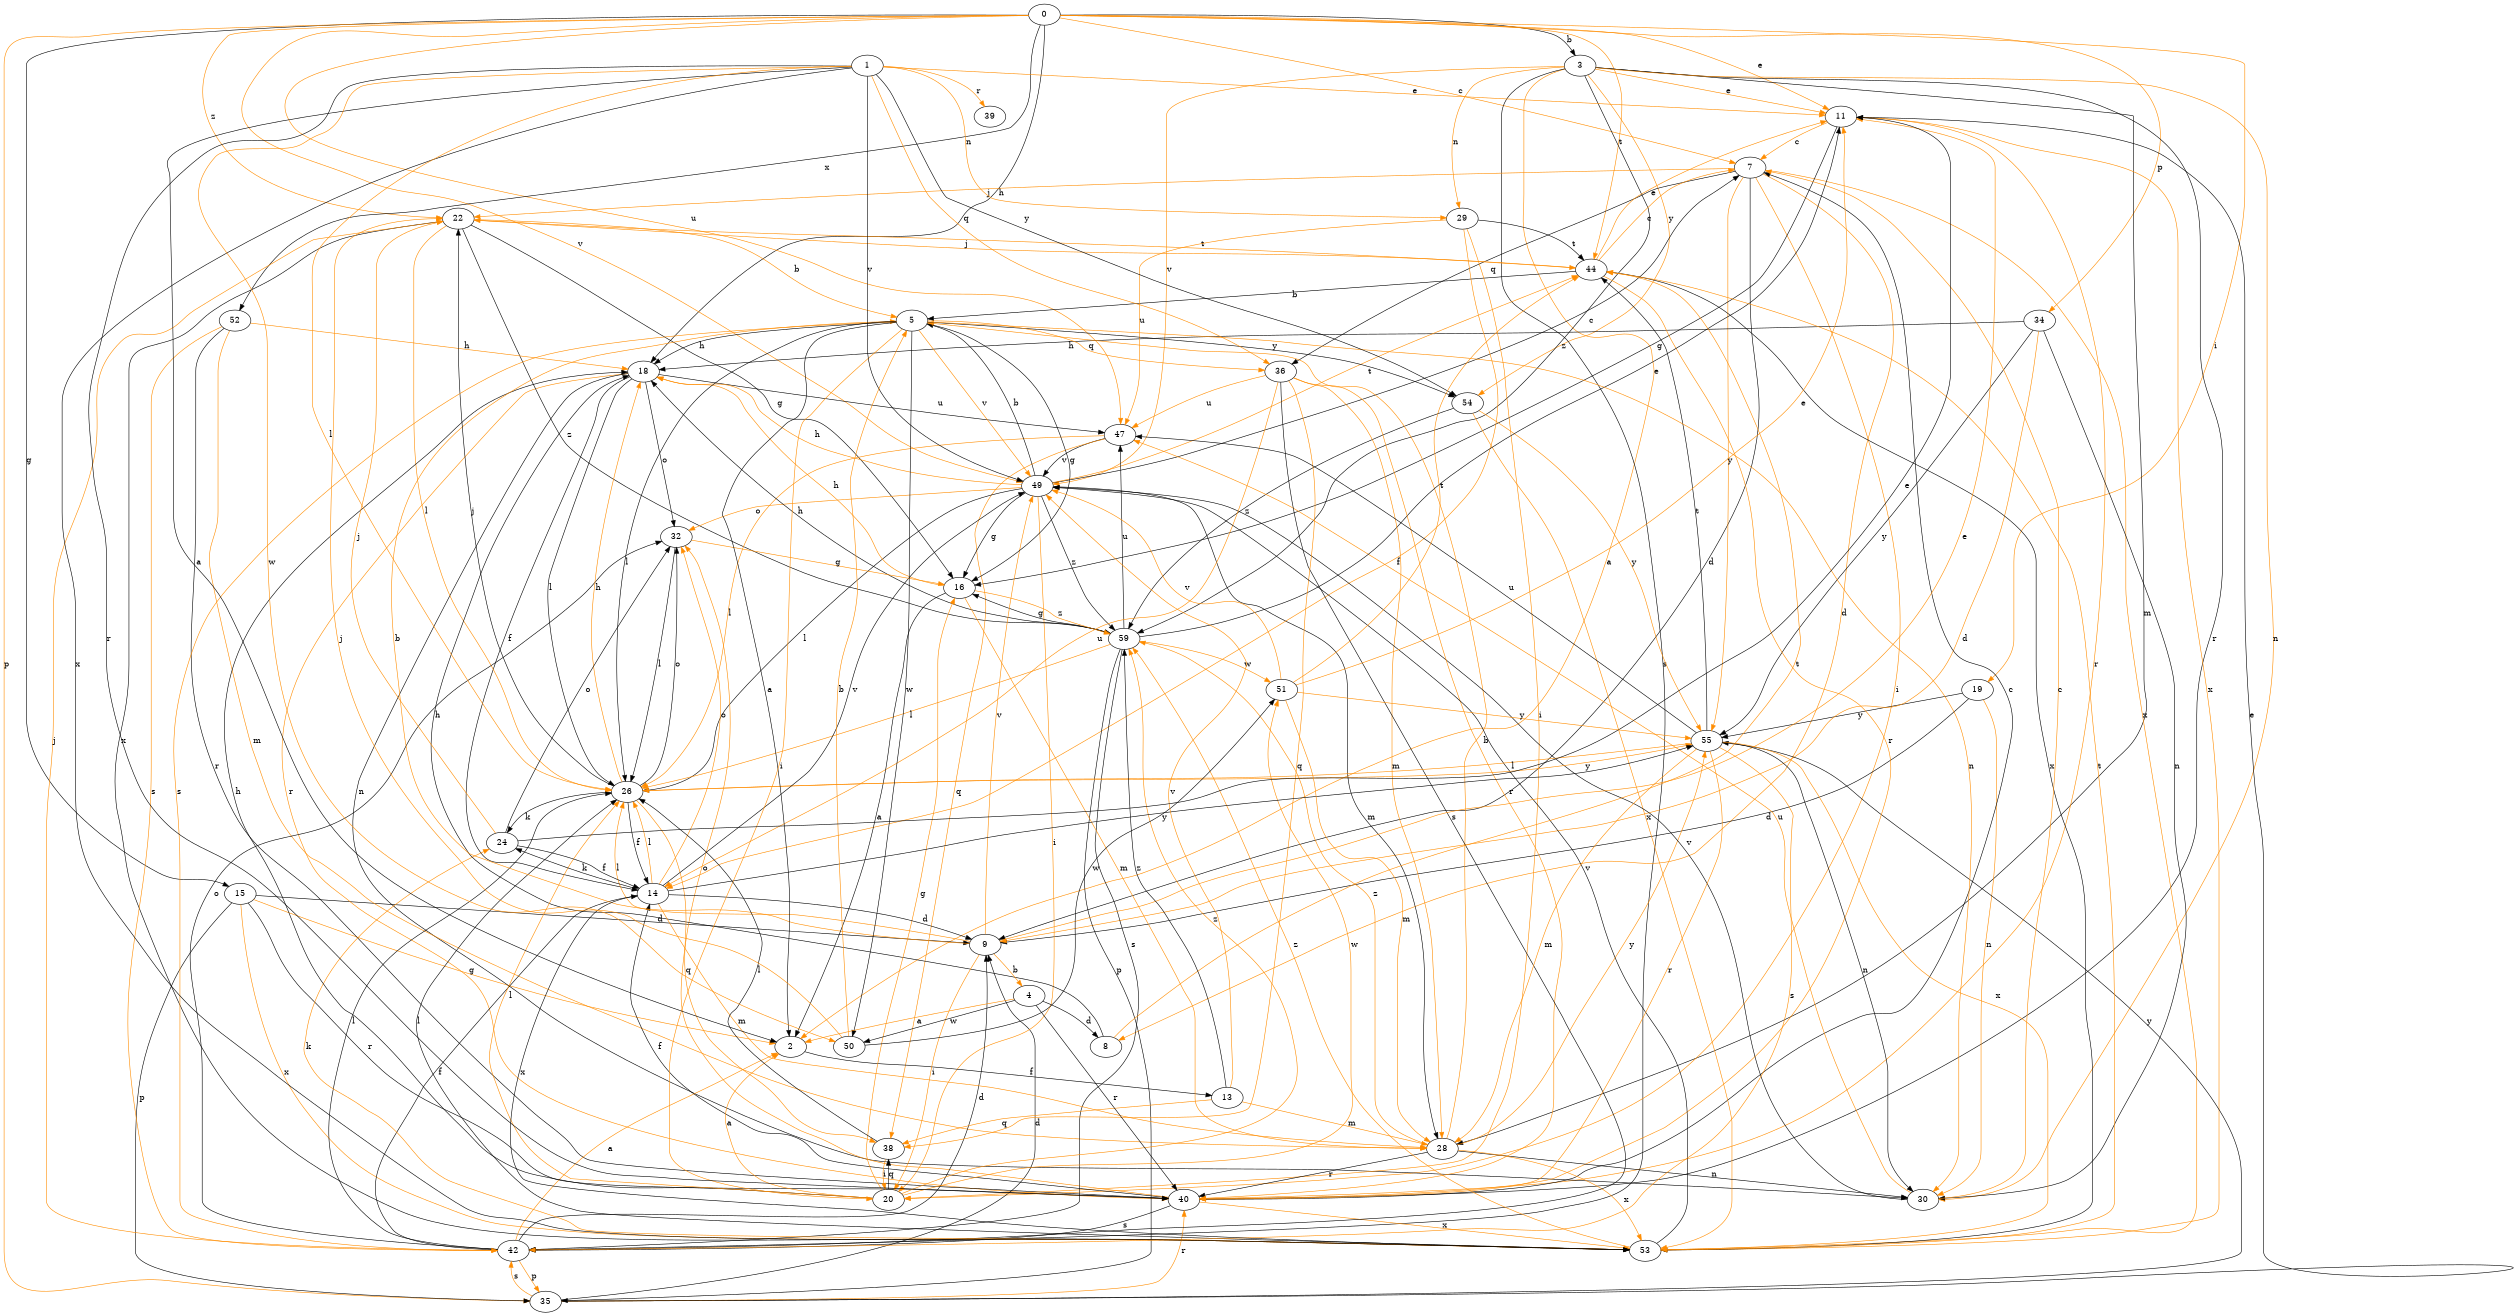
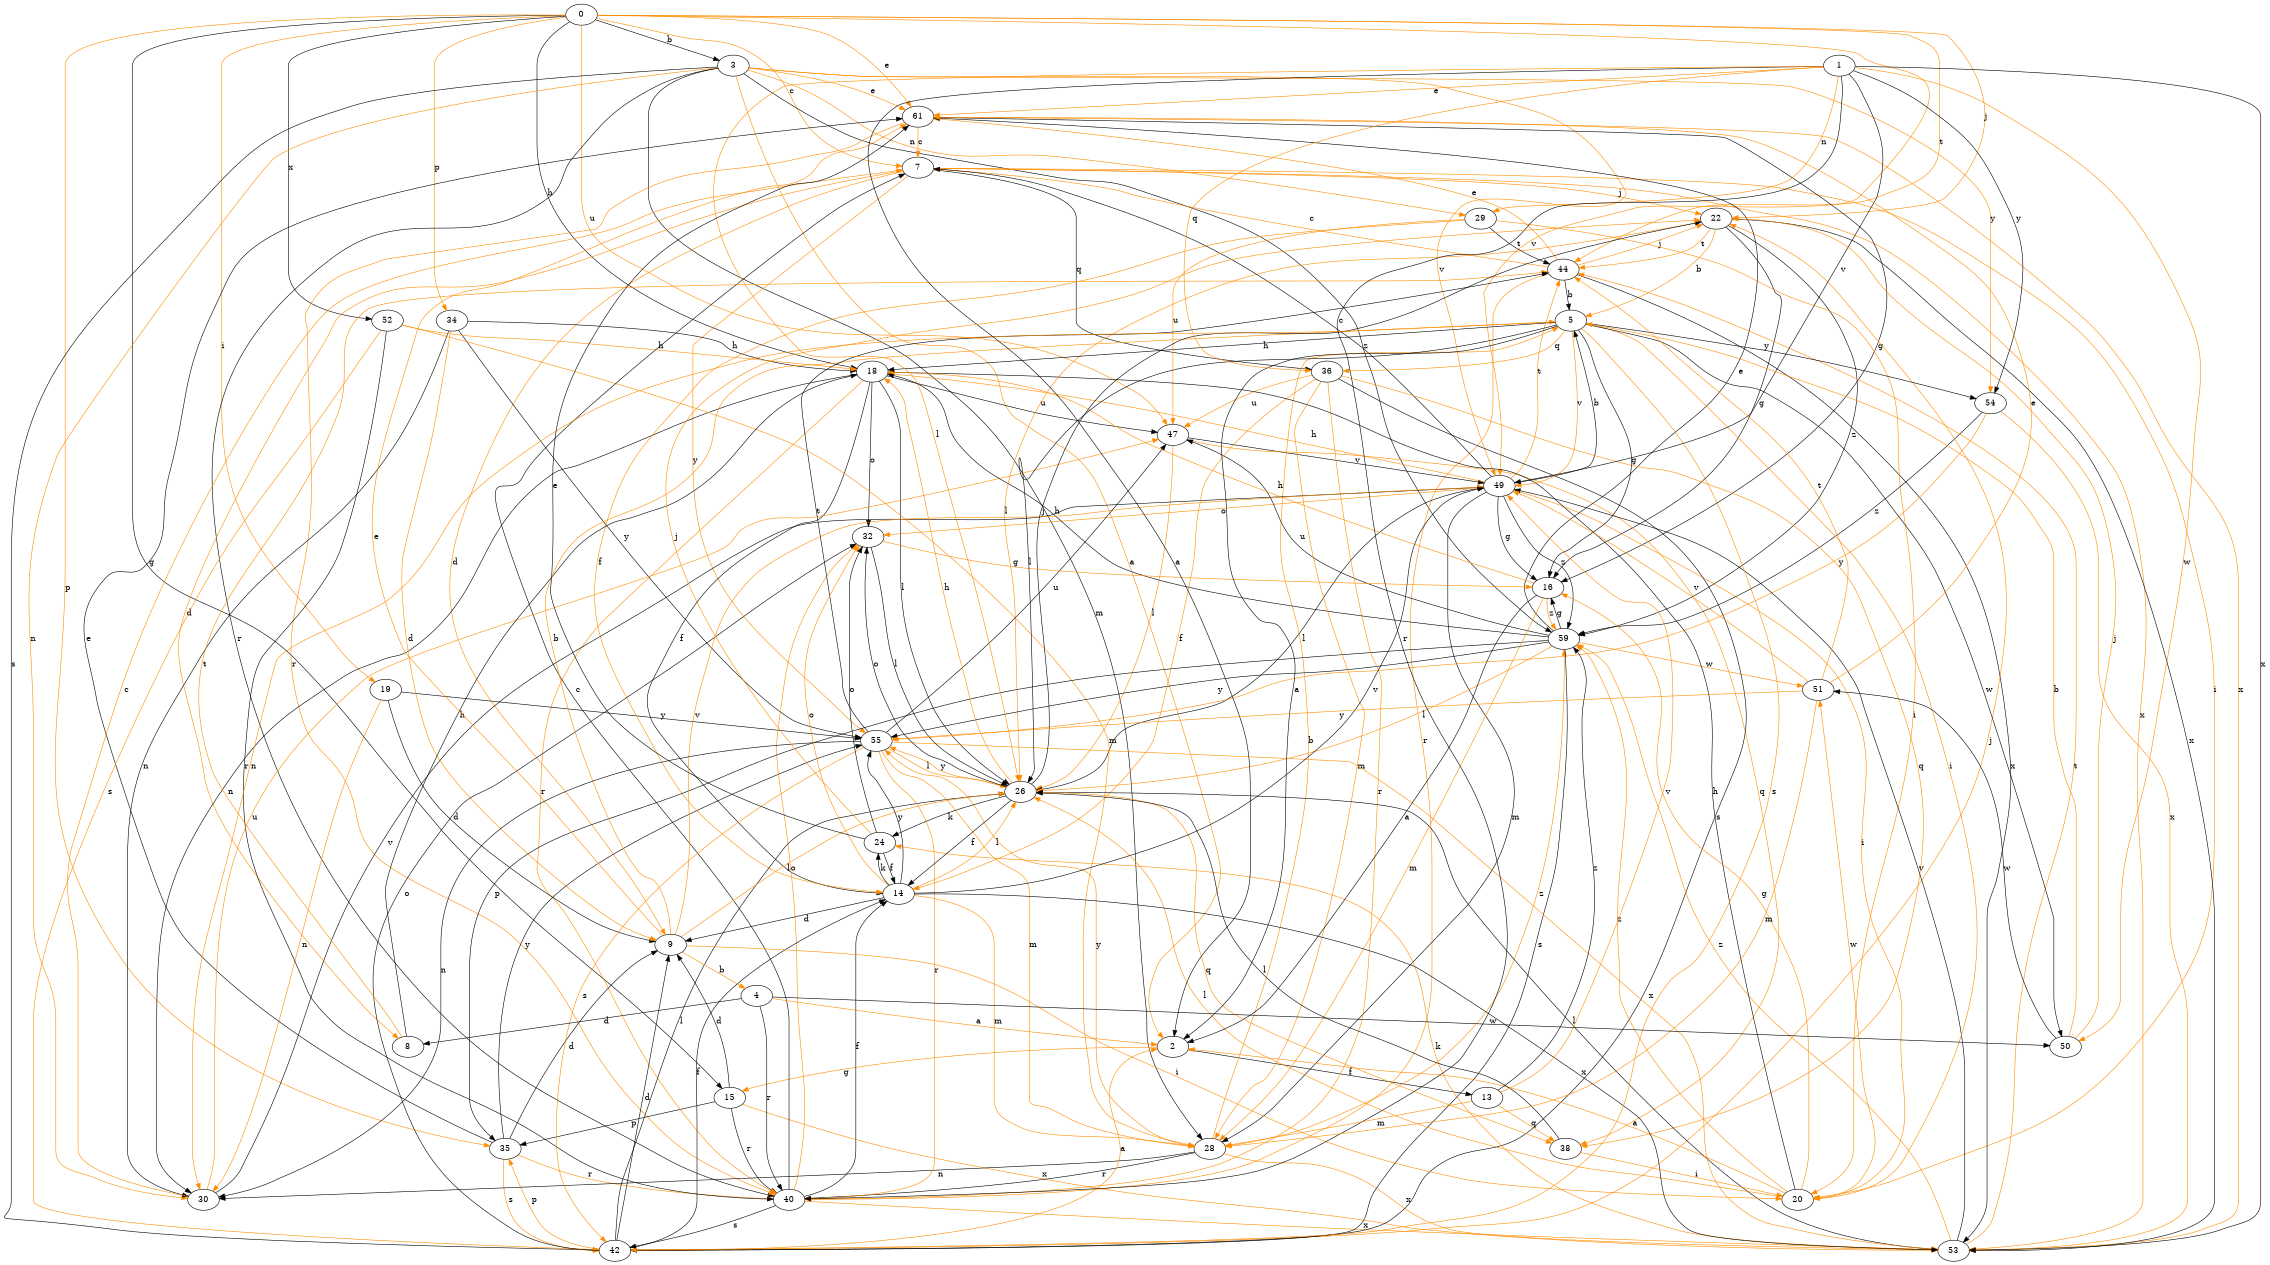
edge "0" -> "22": label "z" -> "j"
node "39": removed
node "11": label "11" -> "61"
edge "36" -> "14": label "u" -> "f"
edge "59" -> "55": added, label "y"
edge "7" -> "9": color black -> darkorange
edge "15" -> "2": reversed
edge "20" -> "38": removed, label "q"
